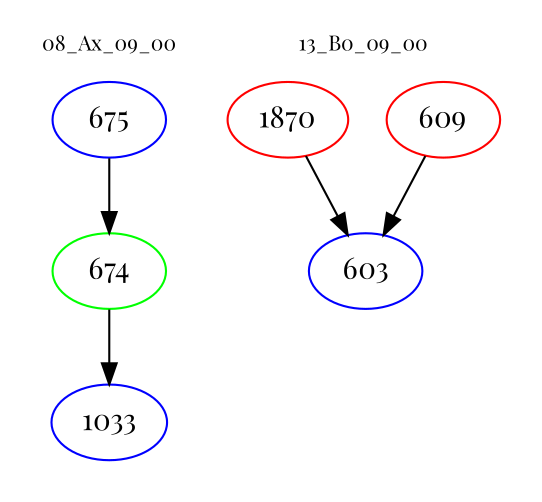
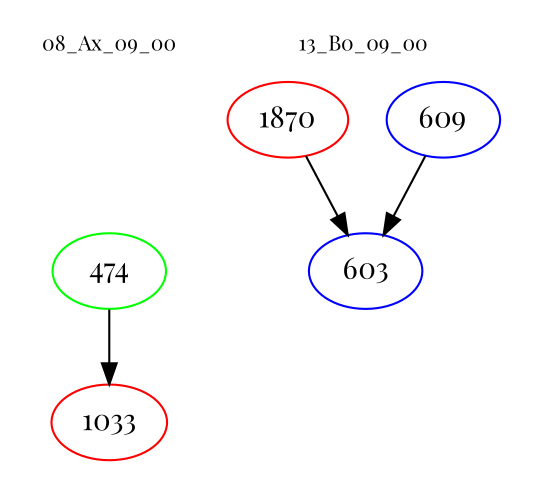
node "675": removed
node "609": color red -> blue
node "674": label "674" -> "474"
node "1033": color blue -> red
